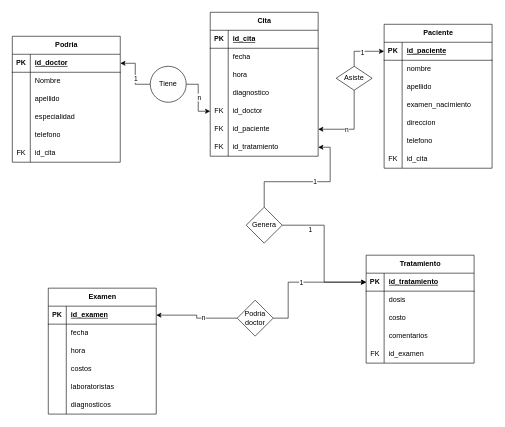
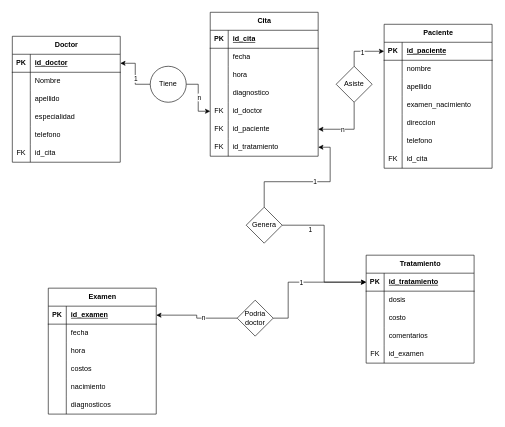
node "Podria": label "Podria" -> "Doctor"
node "Asiste": size 36x24 -> 36x36
node "laboratoristas": label "laboratoristas" -> "nacimiento"
